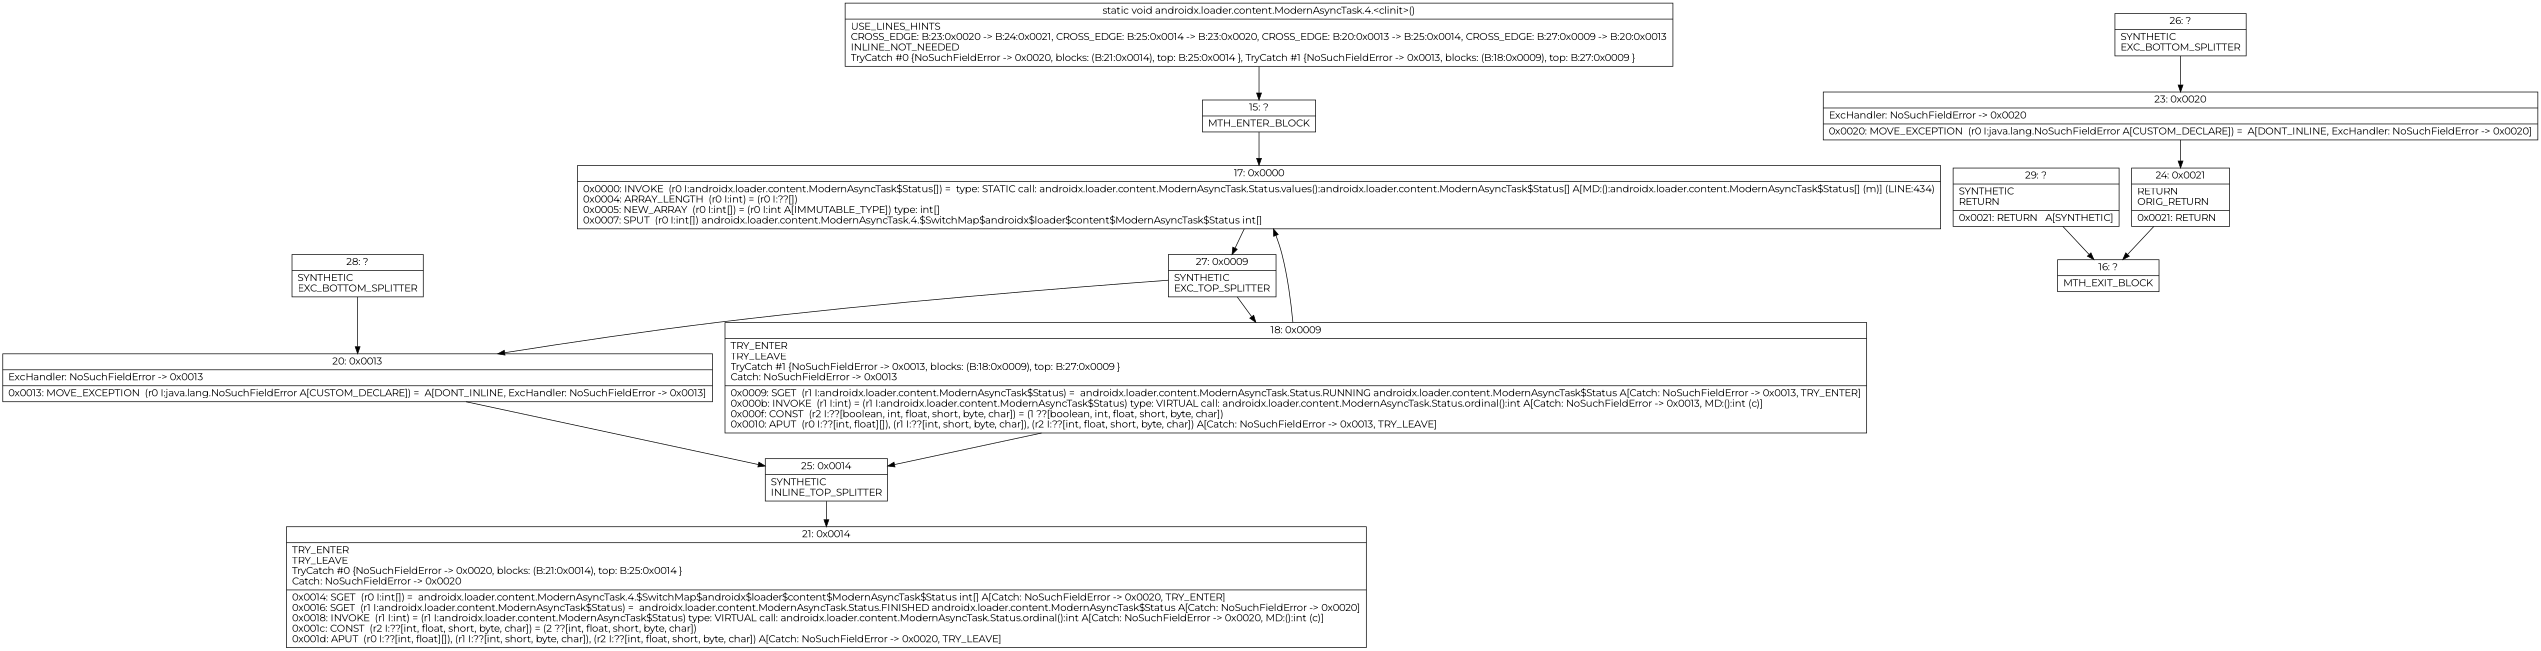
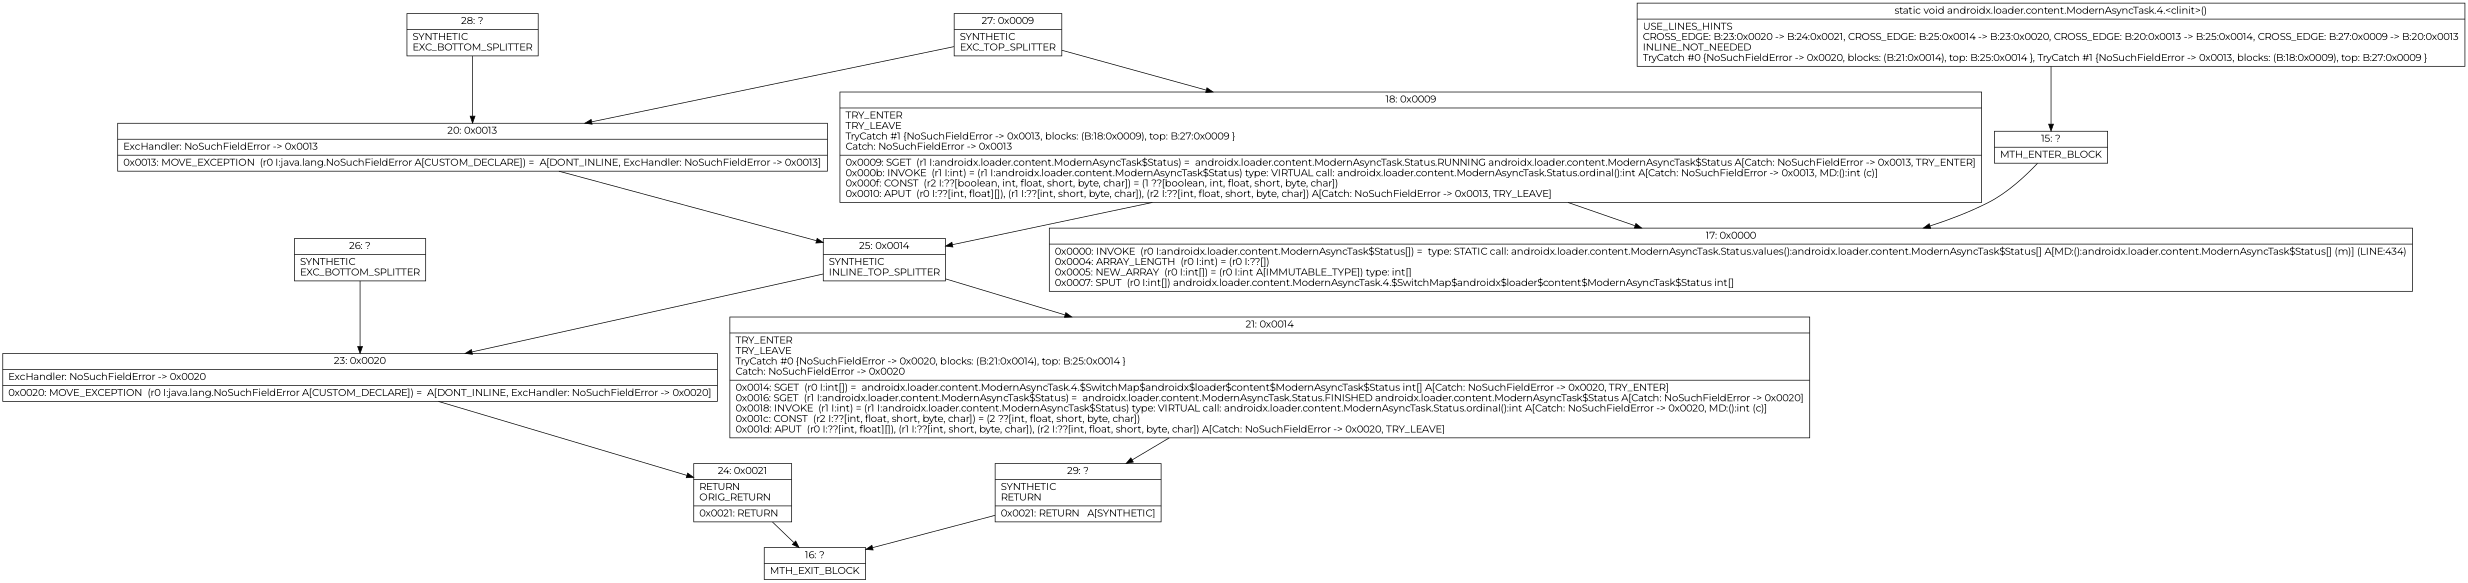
edge "17: 0x0000" -> "27: 0x0009": removed
edge "25: 0x0014" -> "23: 0x0020": added
edge "21: 0x0014" -> "29: ?": added
